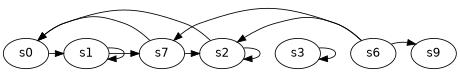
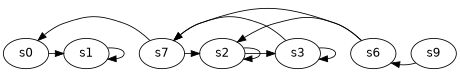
edge "s2" -> "s0": now "s2" -> "s3"
edge "s6" -> "s9": reversed
edge "s1" -> "s7": now "s3" -> "s7"
